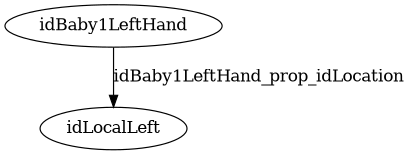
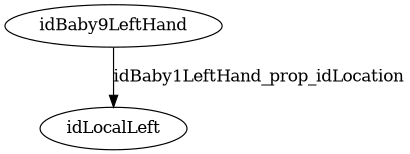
node "idBaby1LeftHand": label "idBaby1LeftHand" -> "idBaby9LeftHand"
